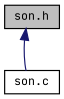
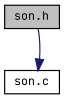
edge "son.c" -> "son.h": reversed
